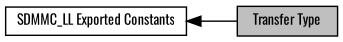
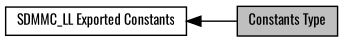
node "Transfer Type": label "Transfer Type" -> "Constants Type"
